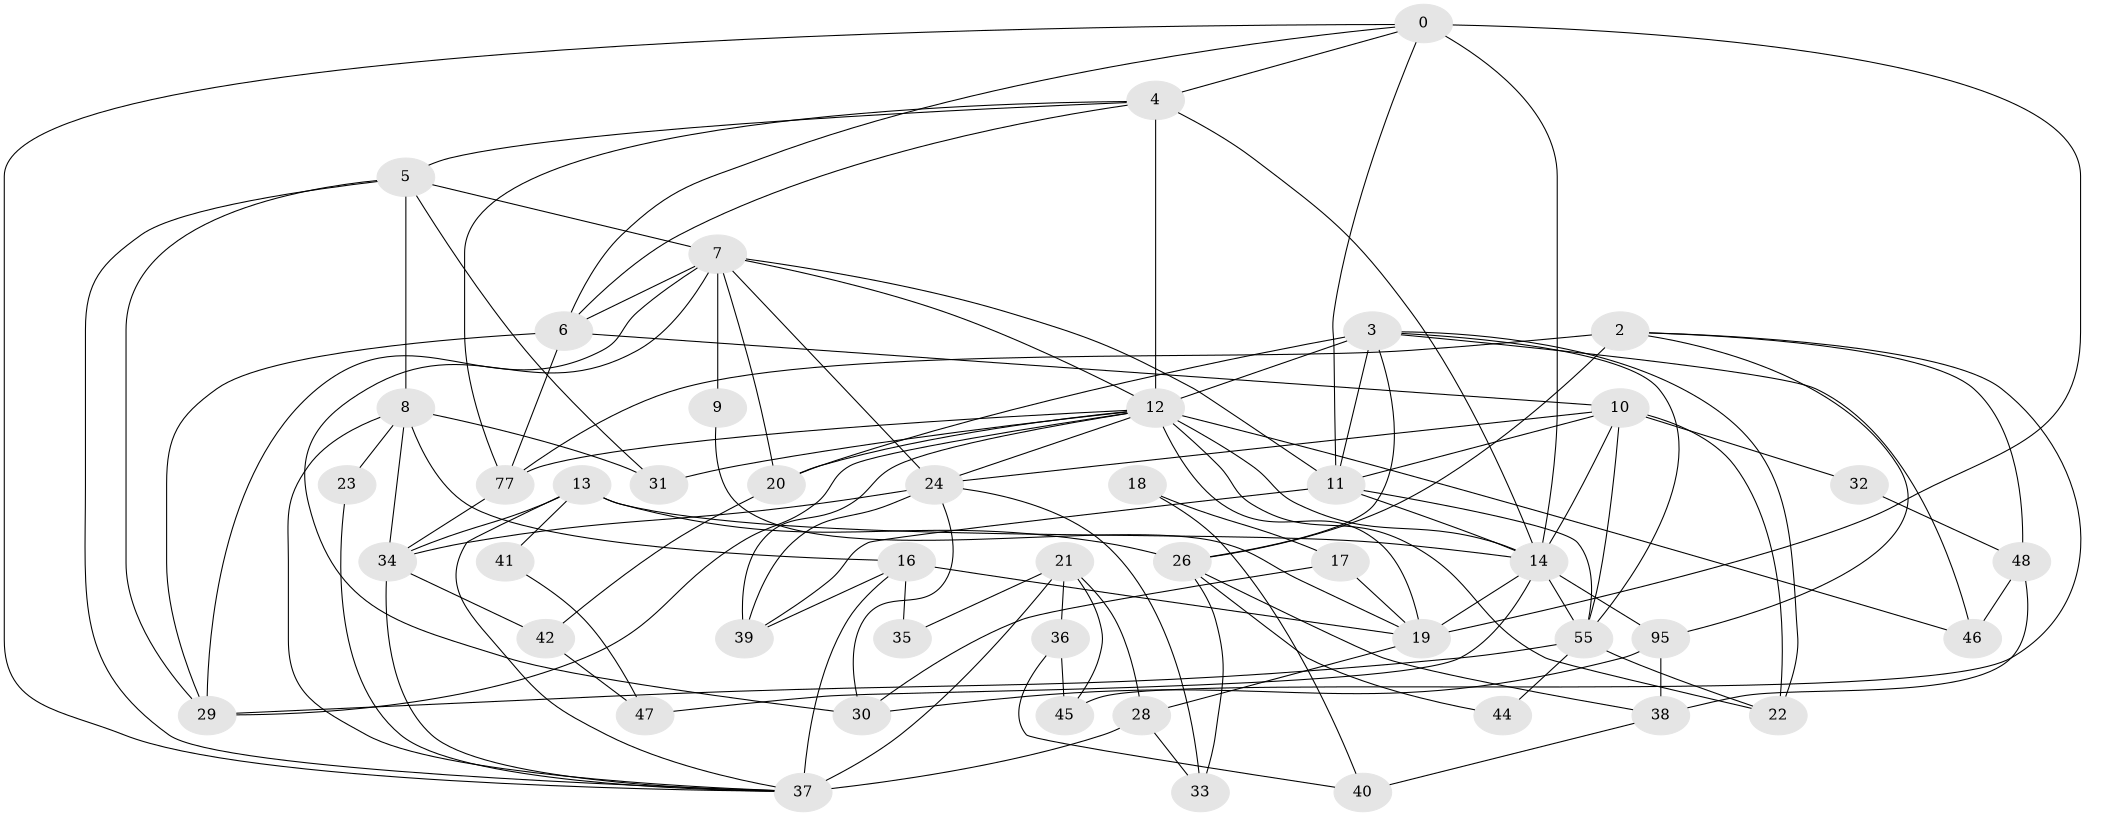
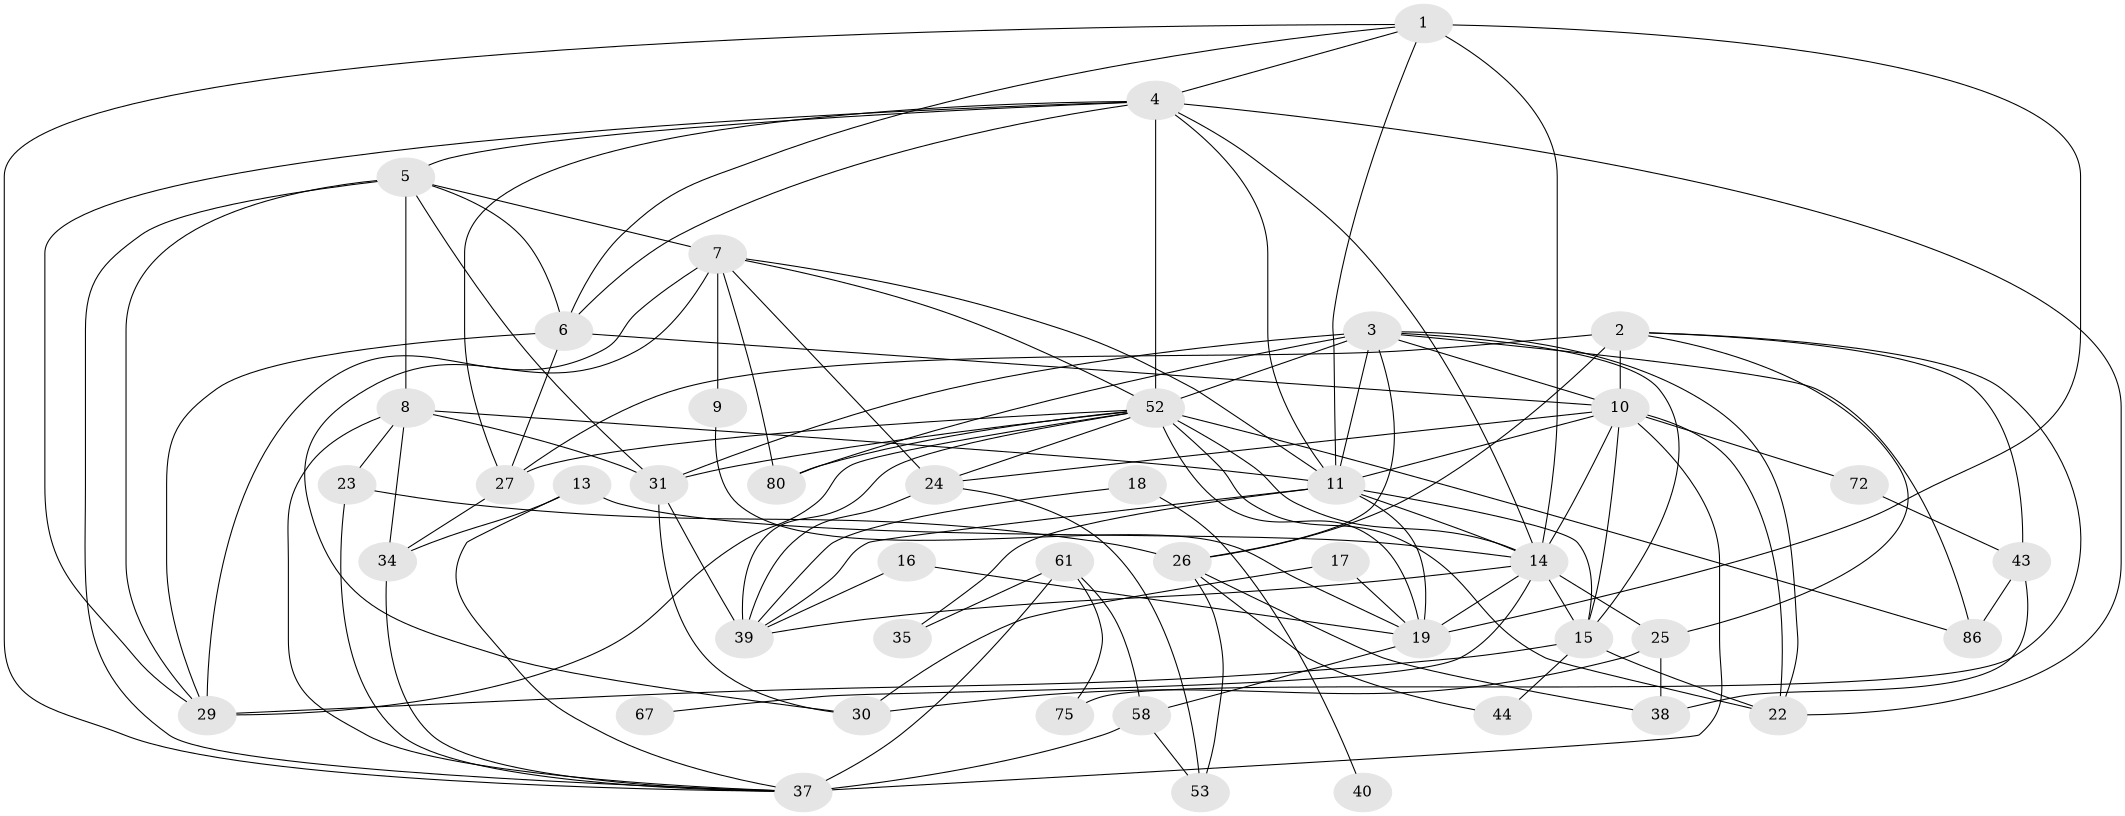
node "0": label "0" -> "1"
edge "4" -- "29": added
edge "4" -- "22": added
edge "4" -- "11": added
edge "7" -- "6": now "5" -- "6"
edge "3" -- "10": added
edge "2" -- "10": added
edge "3" -- "31": added
node "12": label "12" -> "52"
node "77": label "77" -> "27"
node "20": label "20" -> "80"
node "32": label "32" -> "72"
edge "24" -- "34": removed
edge "18" -- "17": now "18" -- "39"
edge "13" -- "26": now "23" -- "26"
edge "11" -- "19": added
edge "8" -- "16": now "8" -- "11"
node "41": removed
edge "31" -- "39": added
node "21": label "21" -> "61"
node "48": label "48" -> "43"
edge "16" -- "35": now "11" -- "35"
edge "14" -- "39": added
edge "24" -- "30": now "31" -- "30"
node "42": removed
node "36": removed
node "55": label "55" -> "15"
node "95": label "95" -> "25"
node "46": label "46" -> "86"
edge "16" -- "37": now "10" -- "37"
node "47": label "47" -> "67"
node "45": label "45" -> "75"
node "28": label "28" -> "58"
edge "38" -- "40": removed
node "33": label "33" -> "53"
